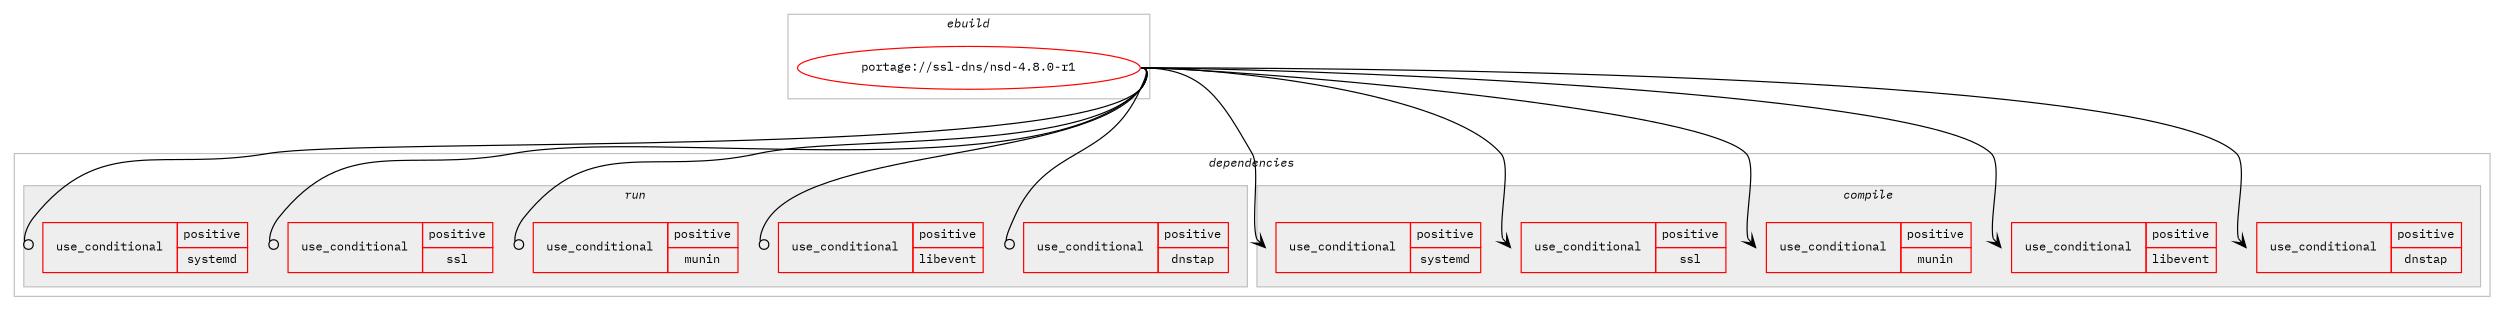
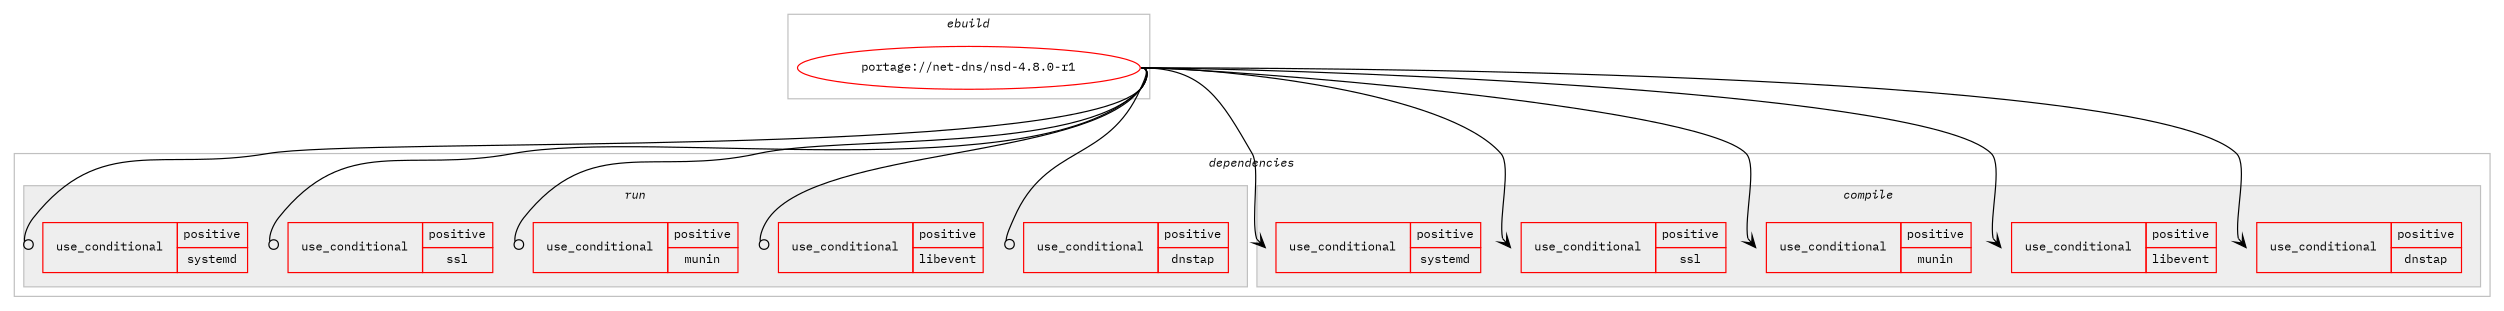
node "portage://ssl-dns/nsd-4.8.0-r1": label "portage://ssl-dns/nsd-4.8.0-r1" -> "portage://net-dns/nsd-4.8.0-r1"
